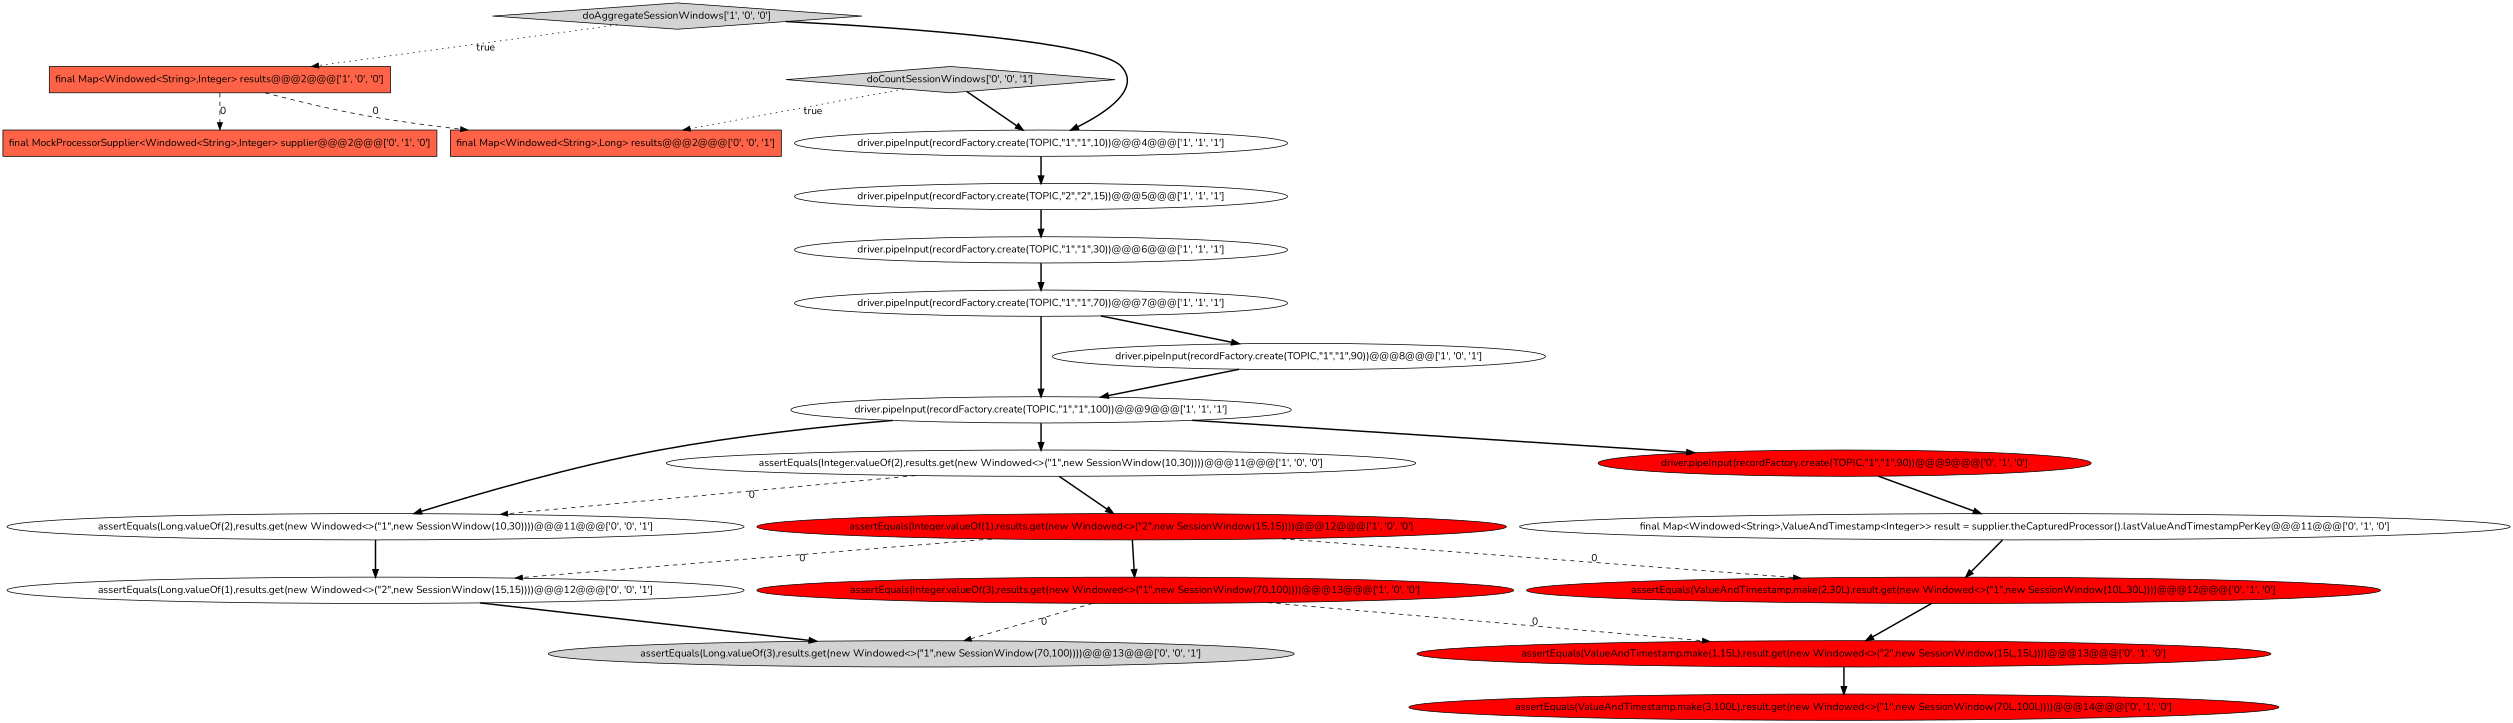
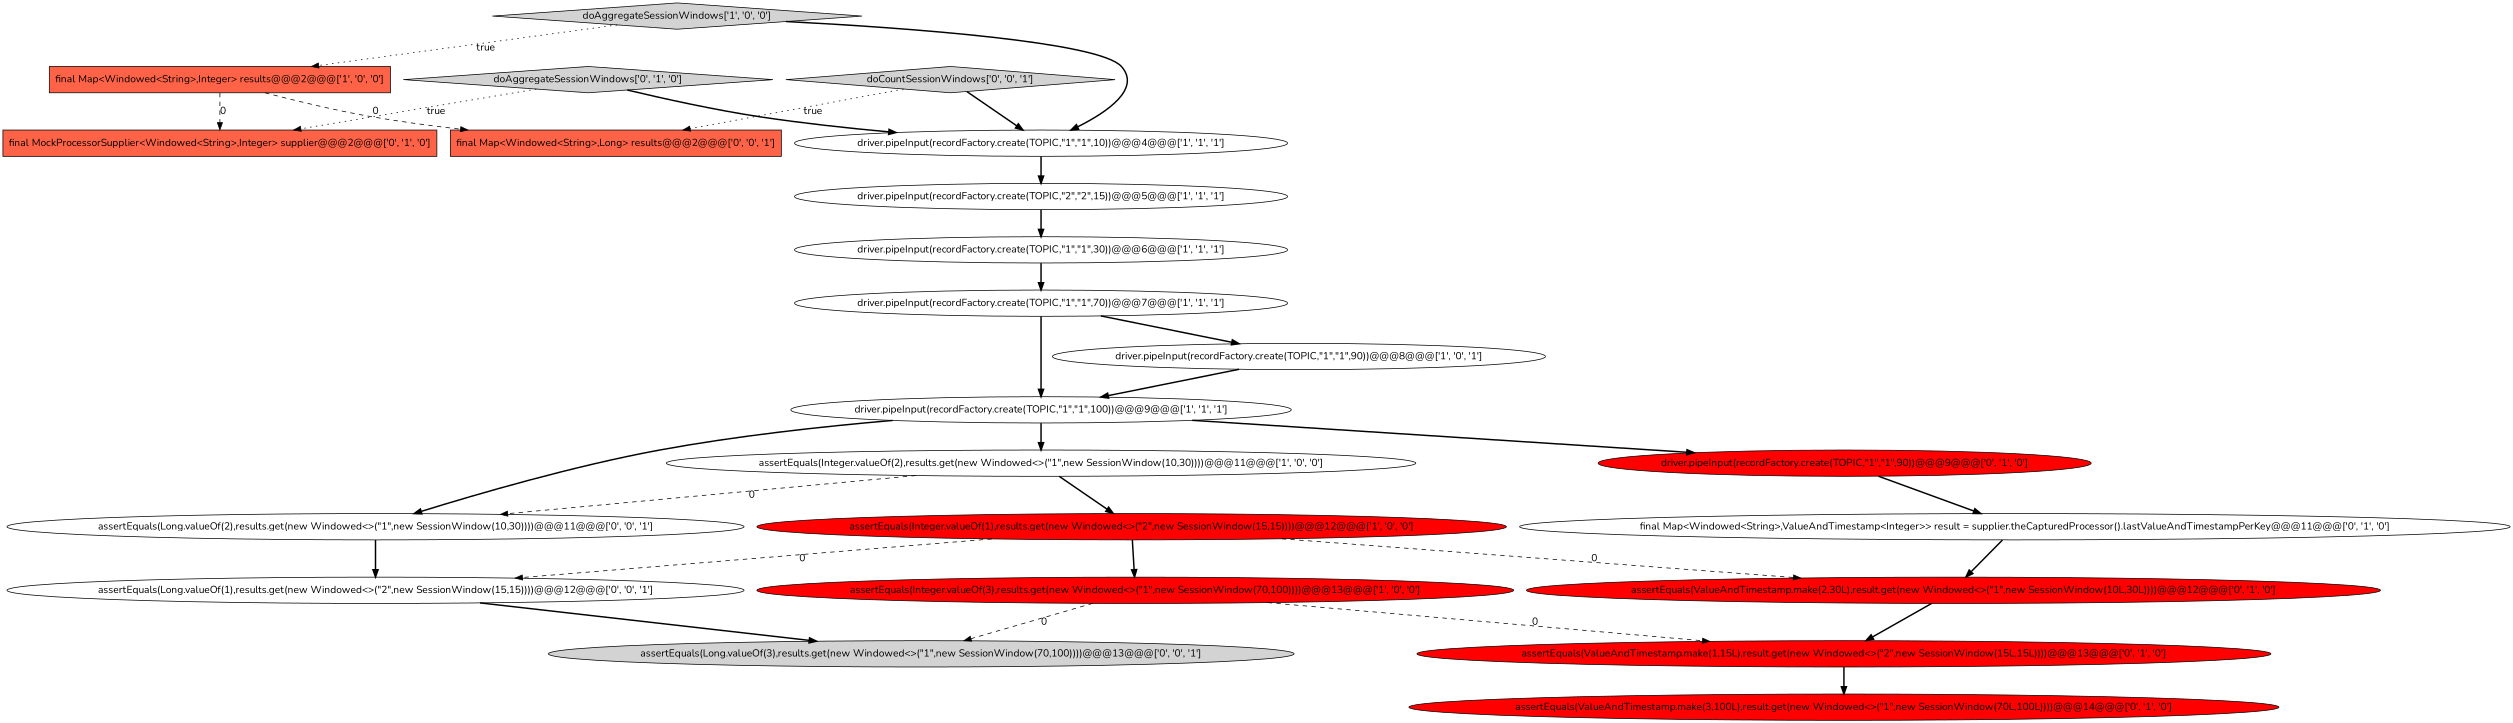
node "doAggregateSessionWindows['0', '1', '0']": added
